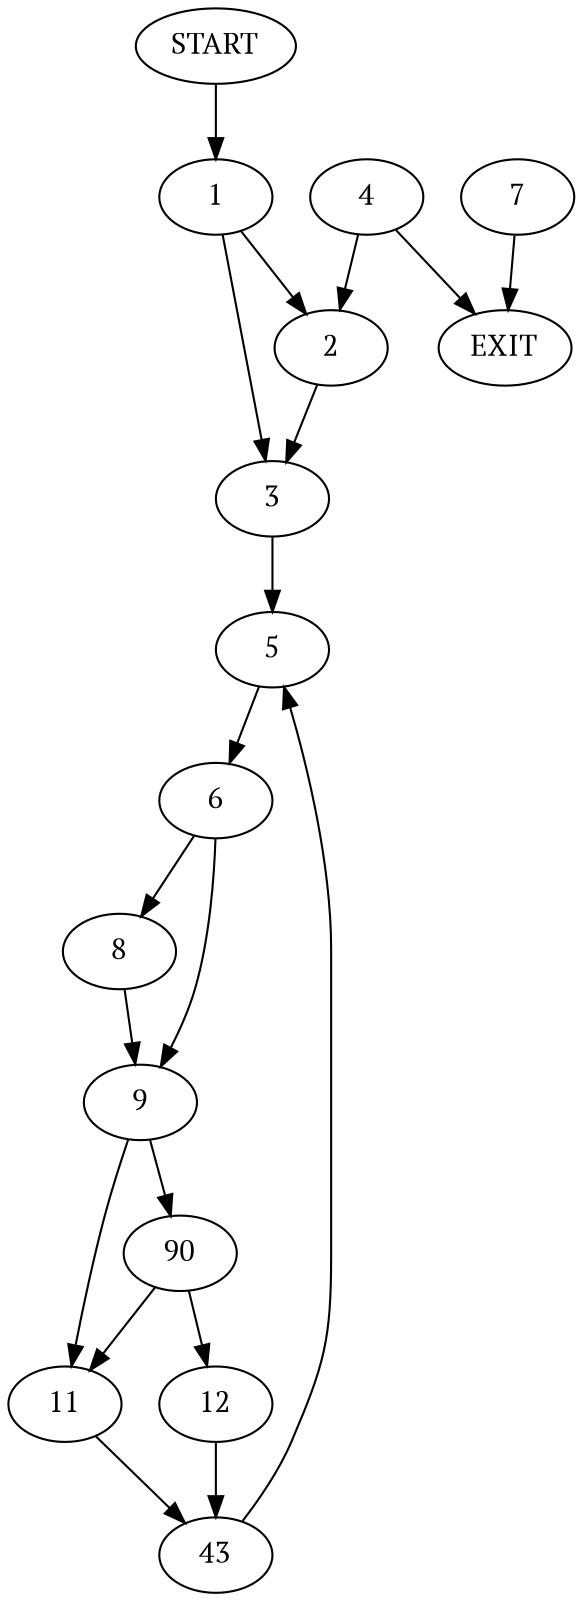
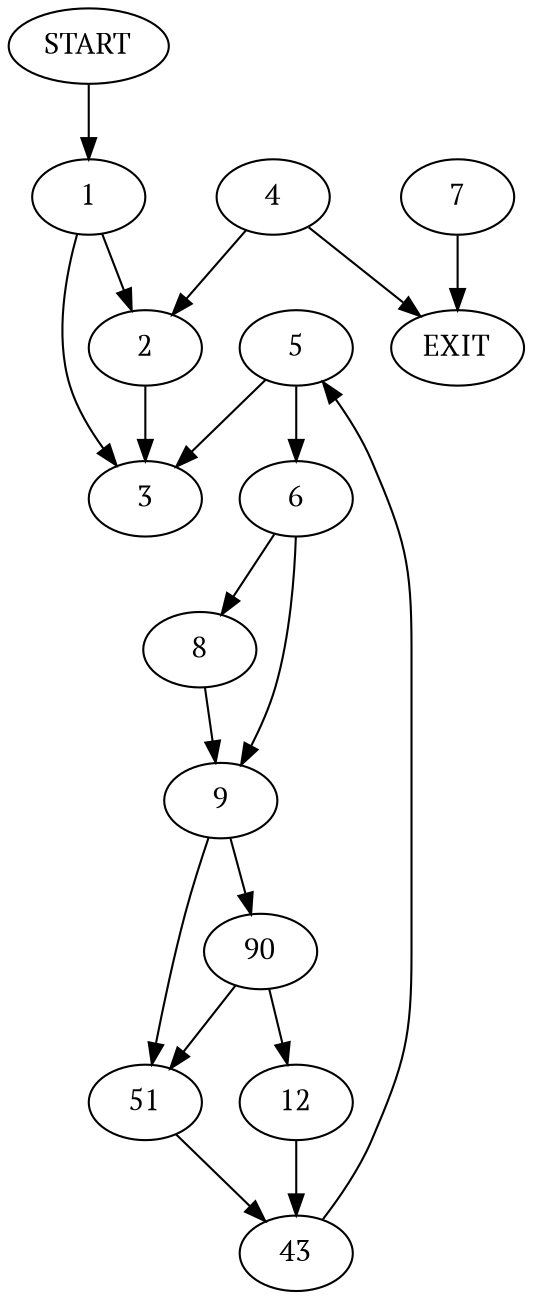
edge "3" -> "5": reversed
node "11": label "11" -> "51"
